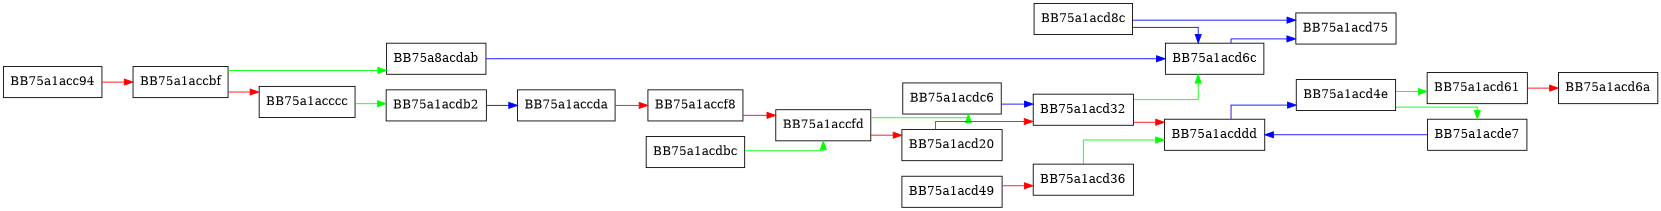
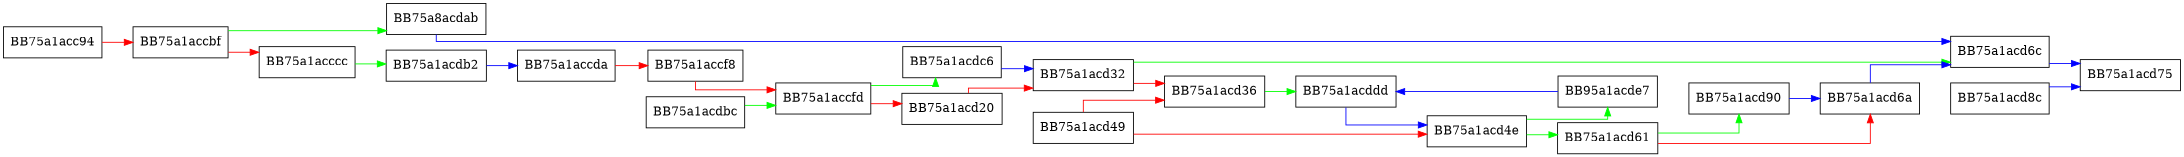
edge "BB75a1acd8c" -> "BB75a1acd6c": now "BB75a1acd6a" -> "BB75a1acd6c"
node "BB75a1acd90": added
edge "BB75a1acd32" -> "BB75a1acddd": now "BB75a1acd32" -> "BB75a1acd36"
edge "BB75a1acd49" -> "BB75a1acd4e": added
node "BB75a1acde7": label "BB75a1acde7" -> "BB95a1acde7"
